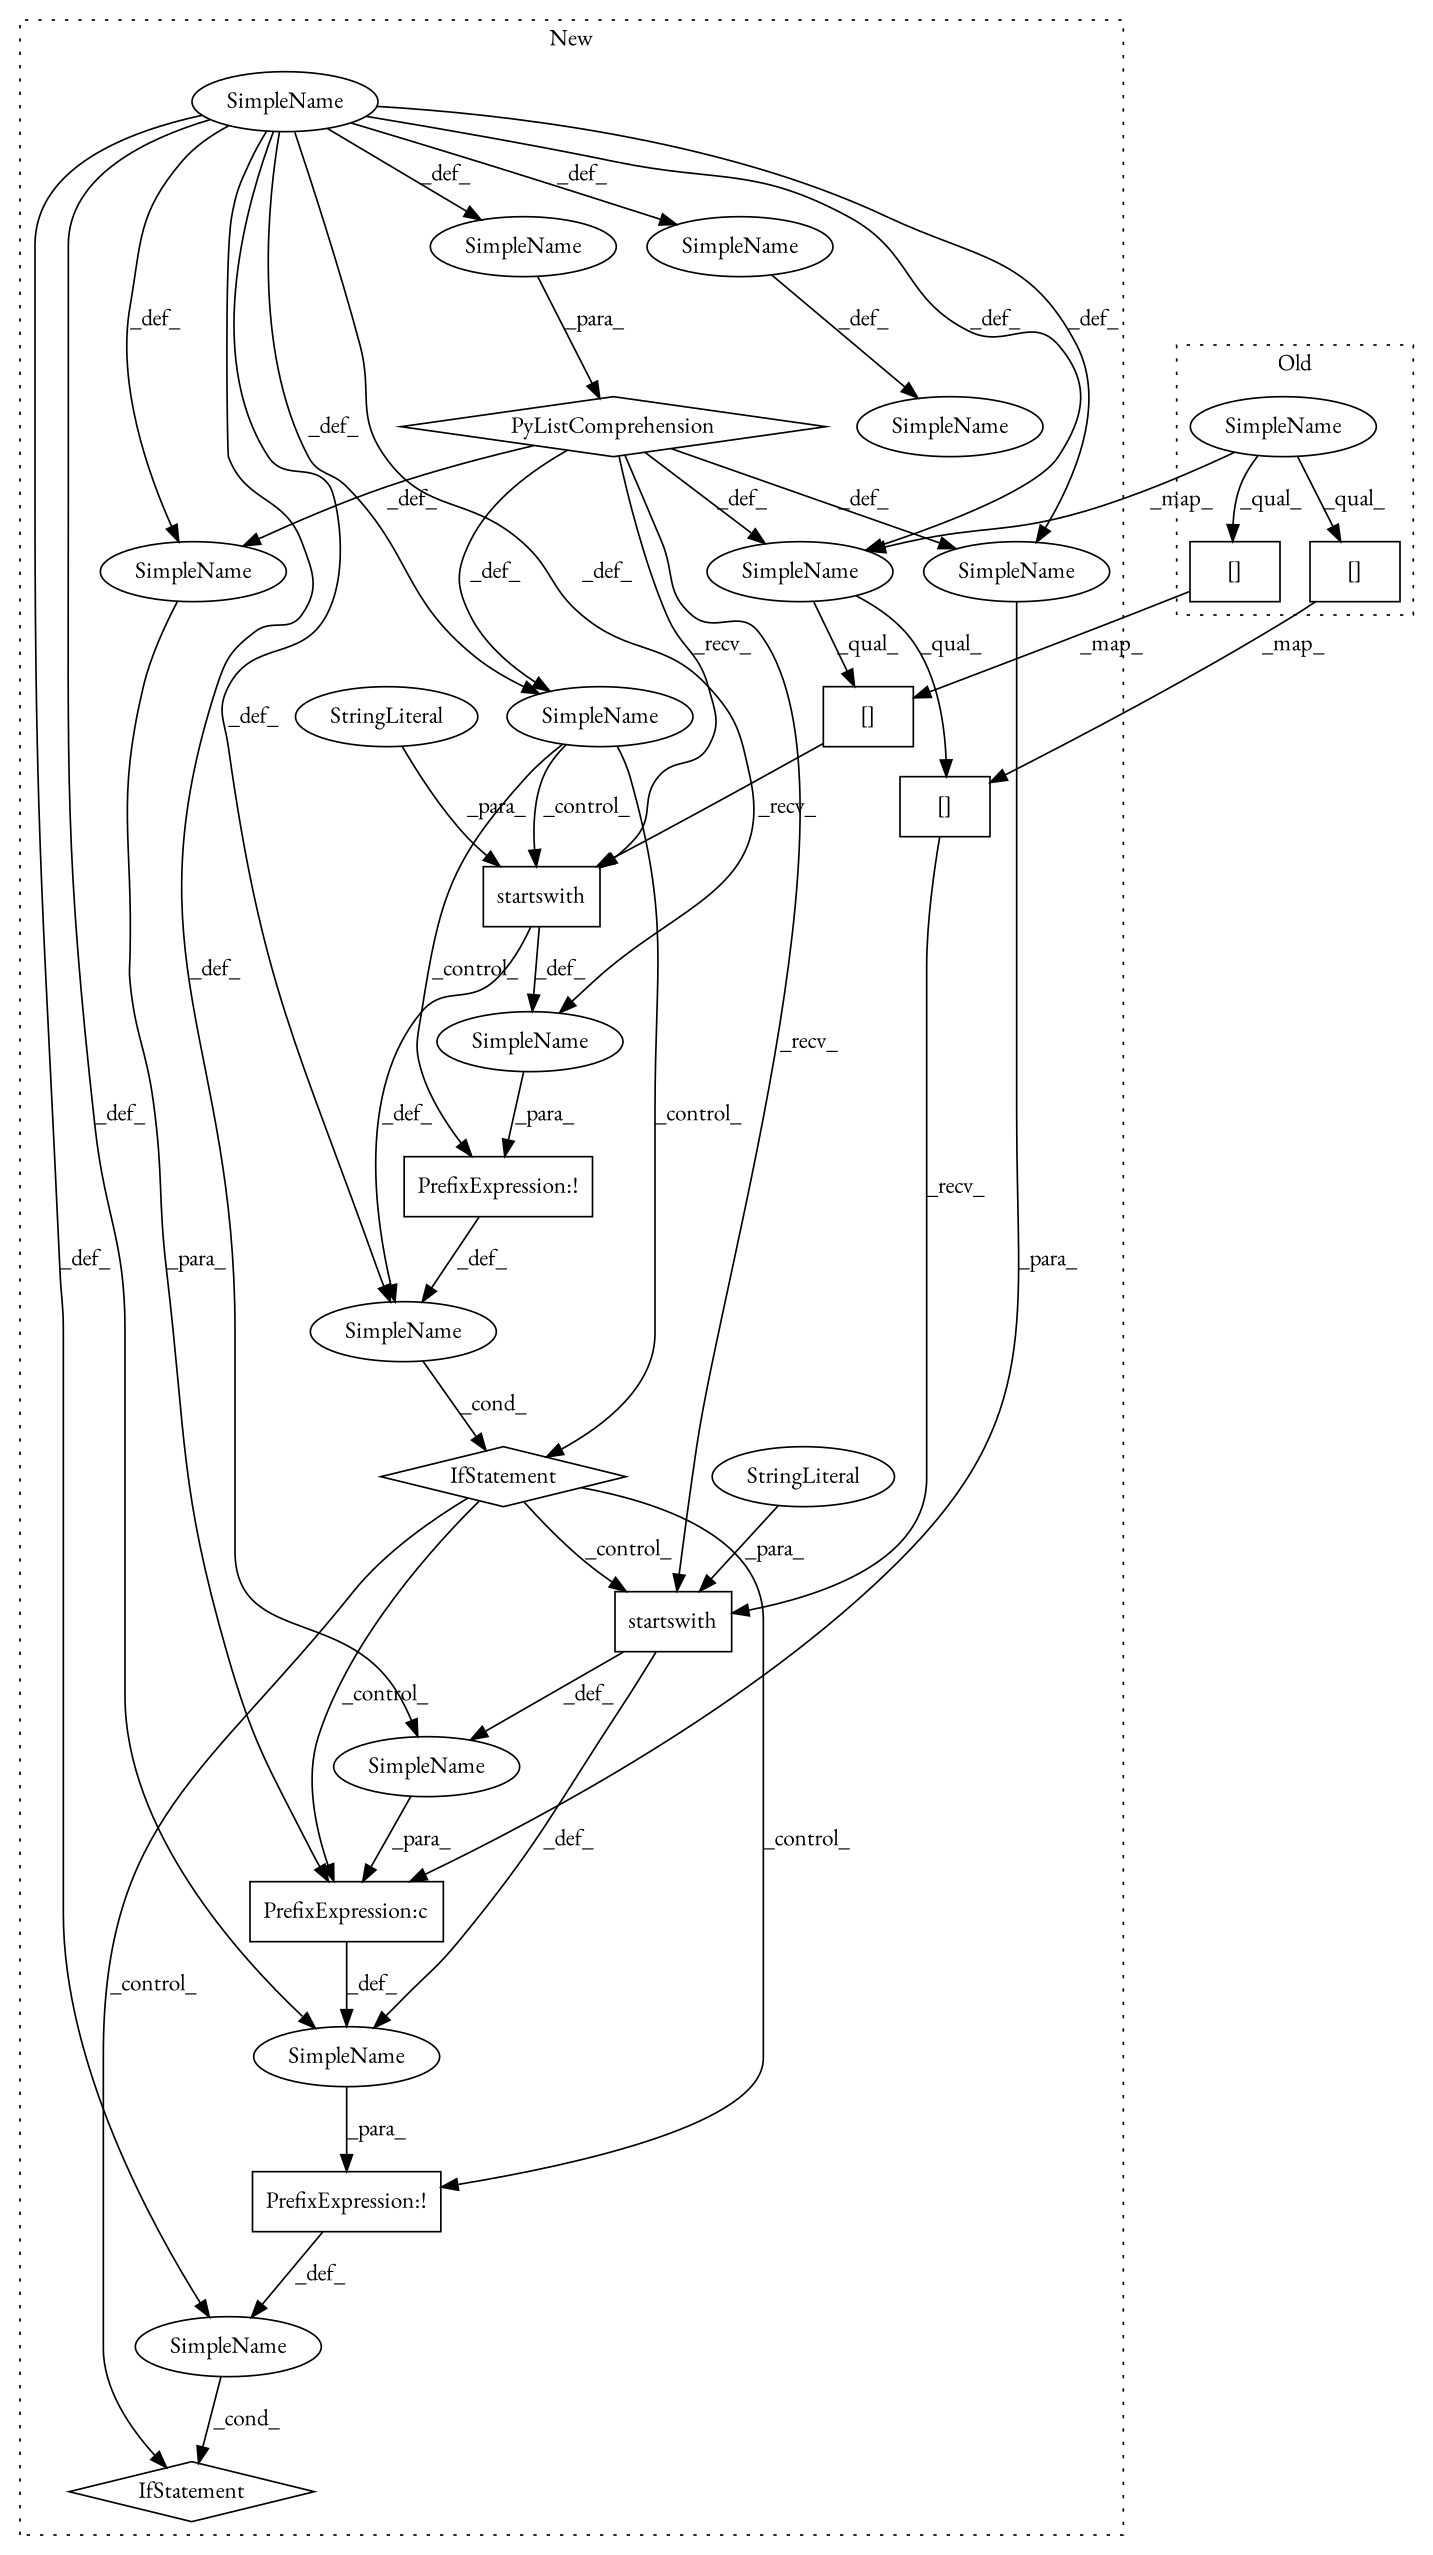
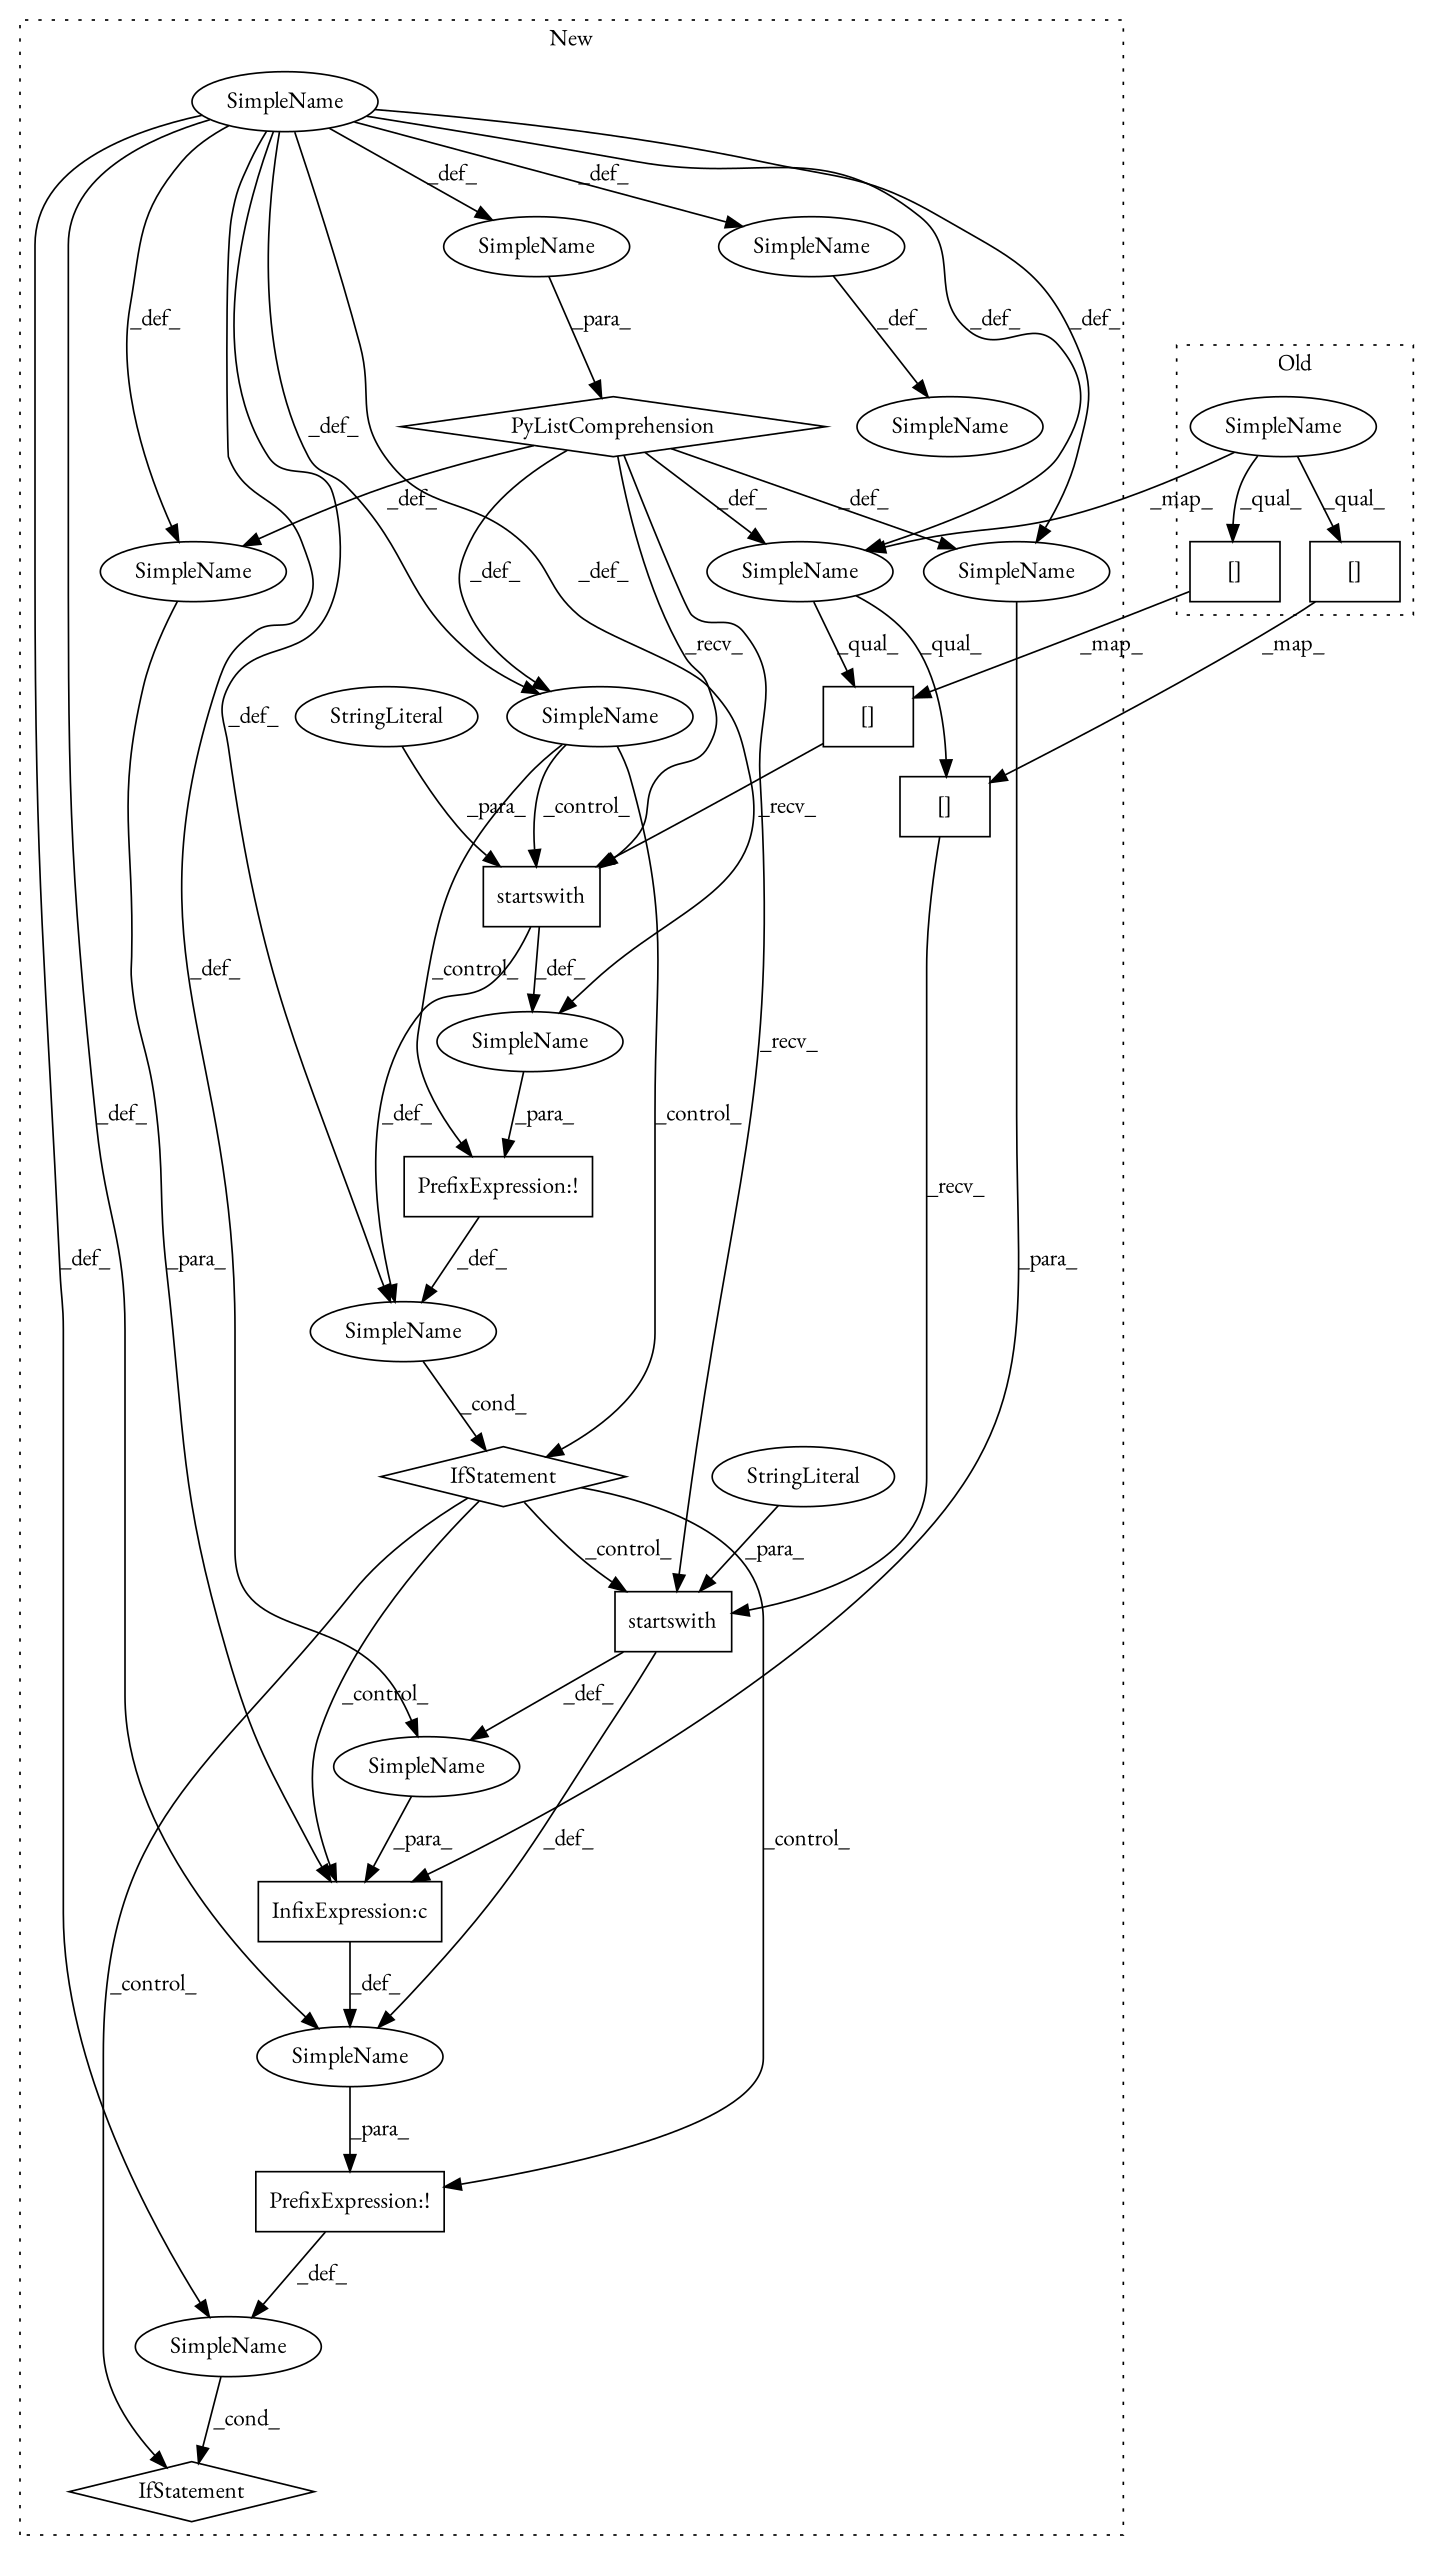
node "PrefixExpression:c": label "PrefixExpression:c" -> "InfixExpression:c"
